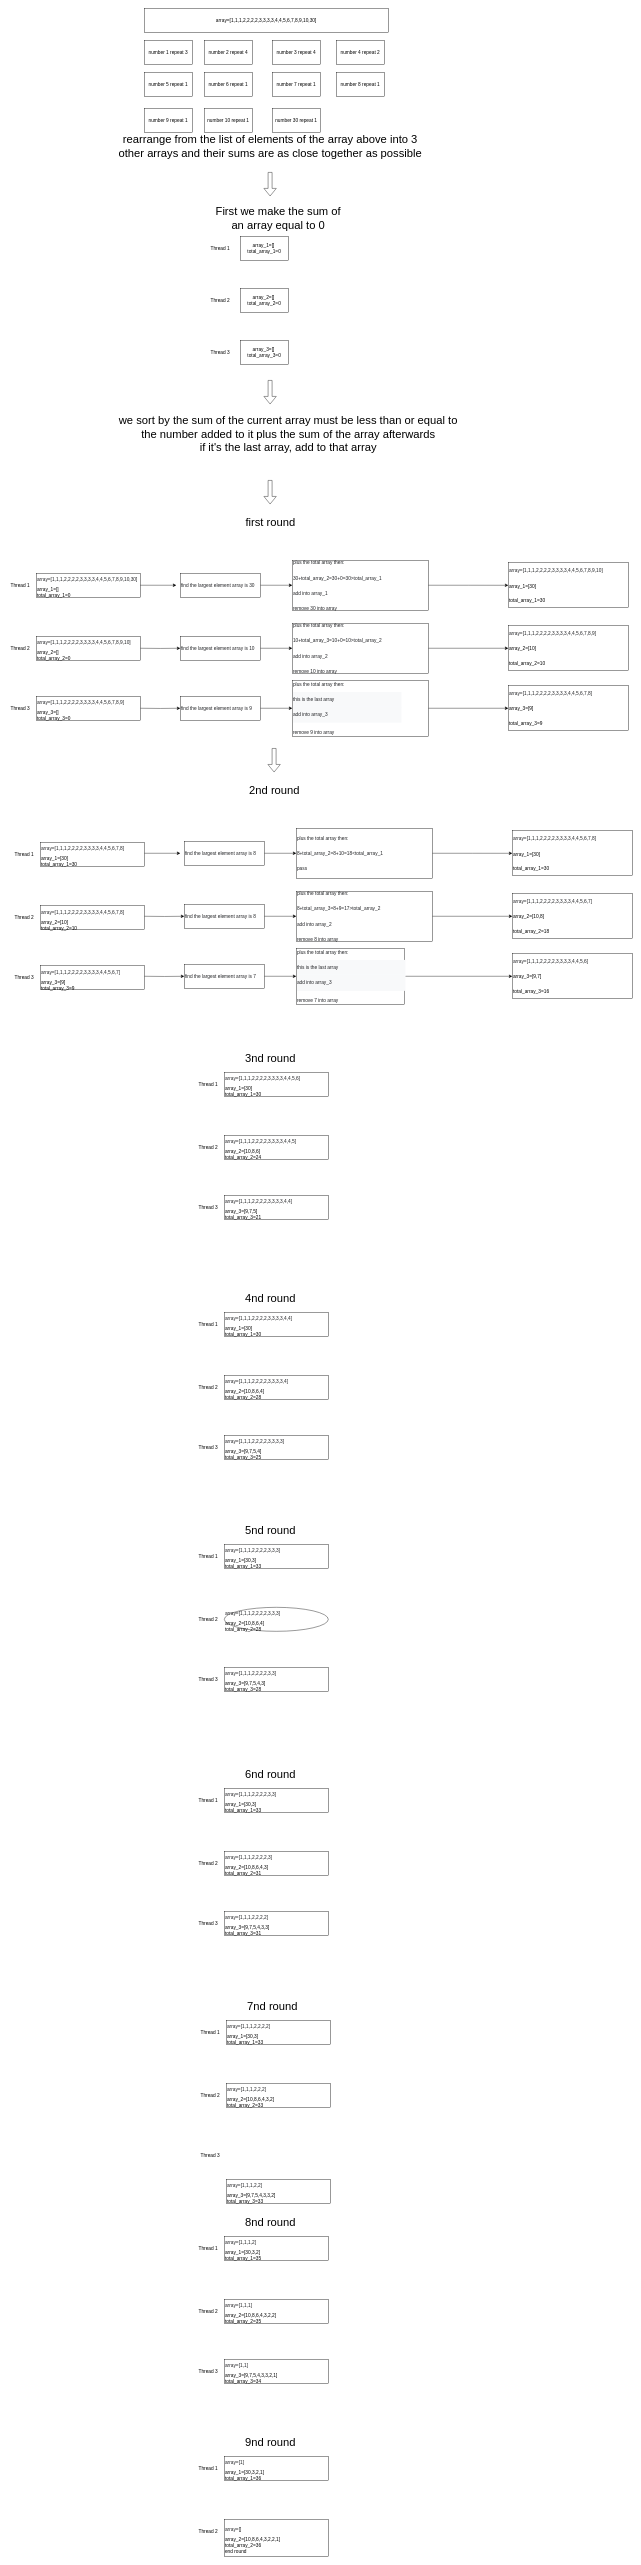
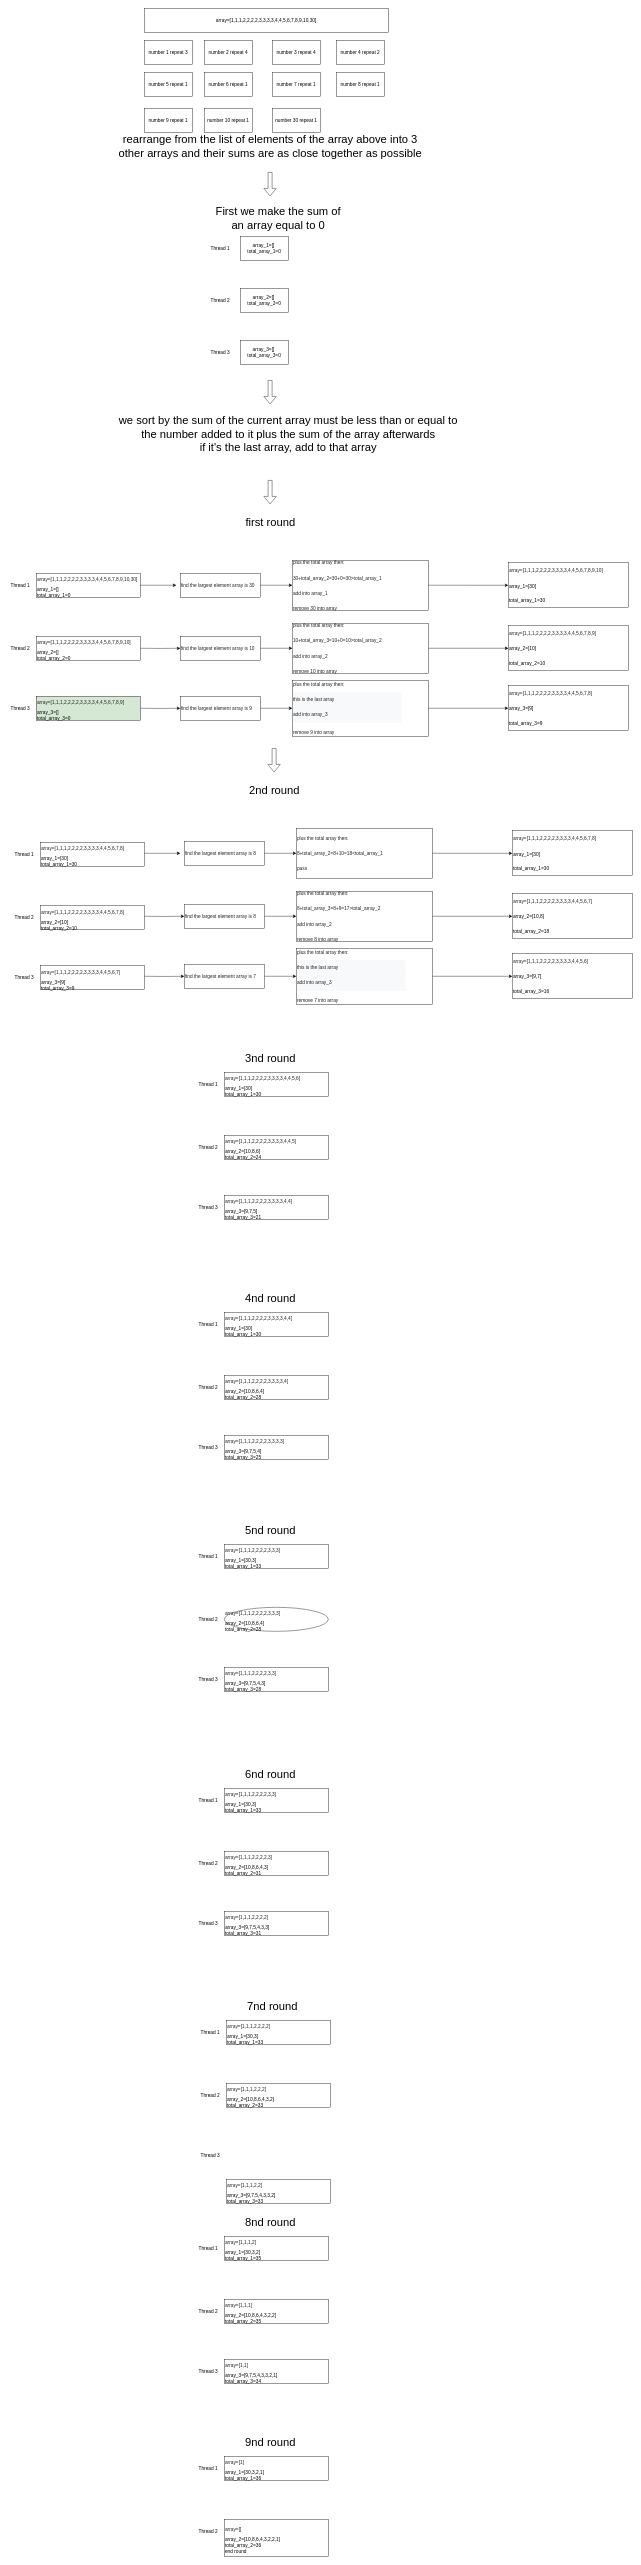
node "array=[1,1,1,2,2,2,2,3,3,3,3,4,4,5,6,7,8,9]array_3=[] total_array_3=0": fillcolor #ffffff -> #d5e8d4
node "plus the total array then: this is the last arrayadd into array_3 remove 7 into array": size 108x56 -> 136x56
